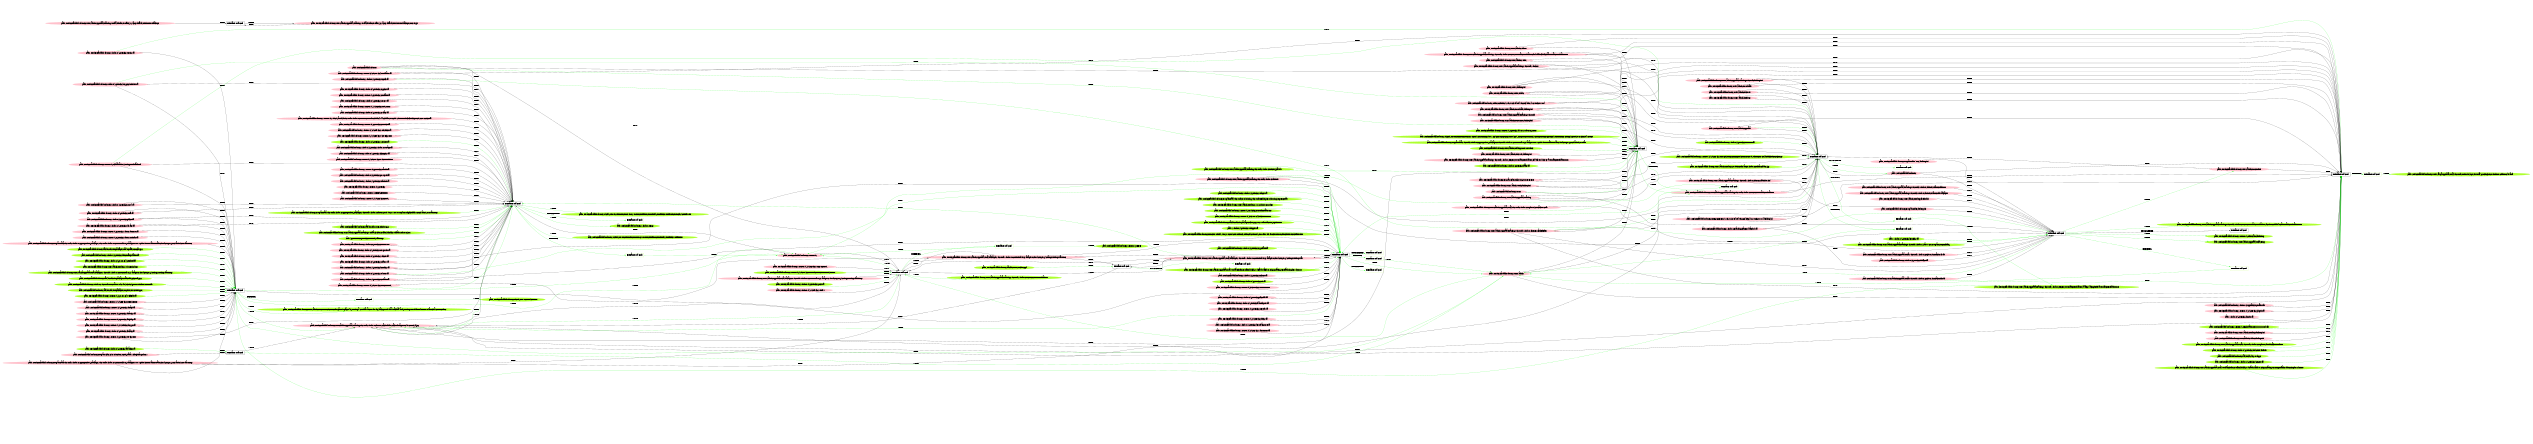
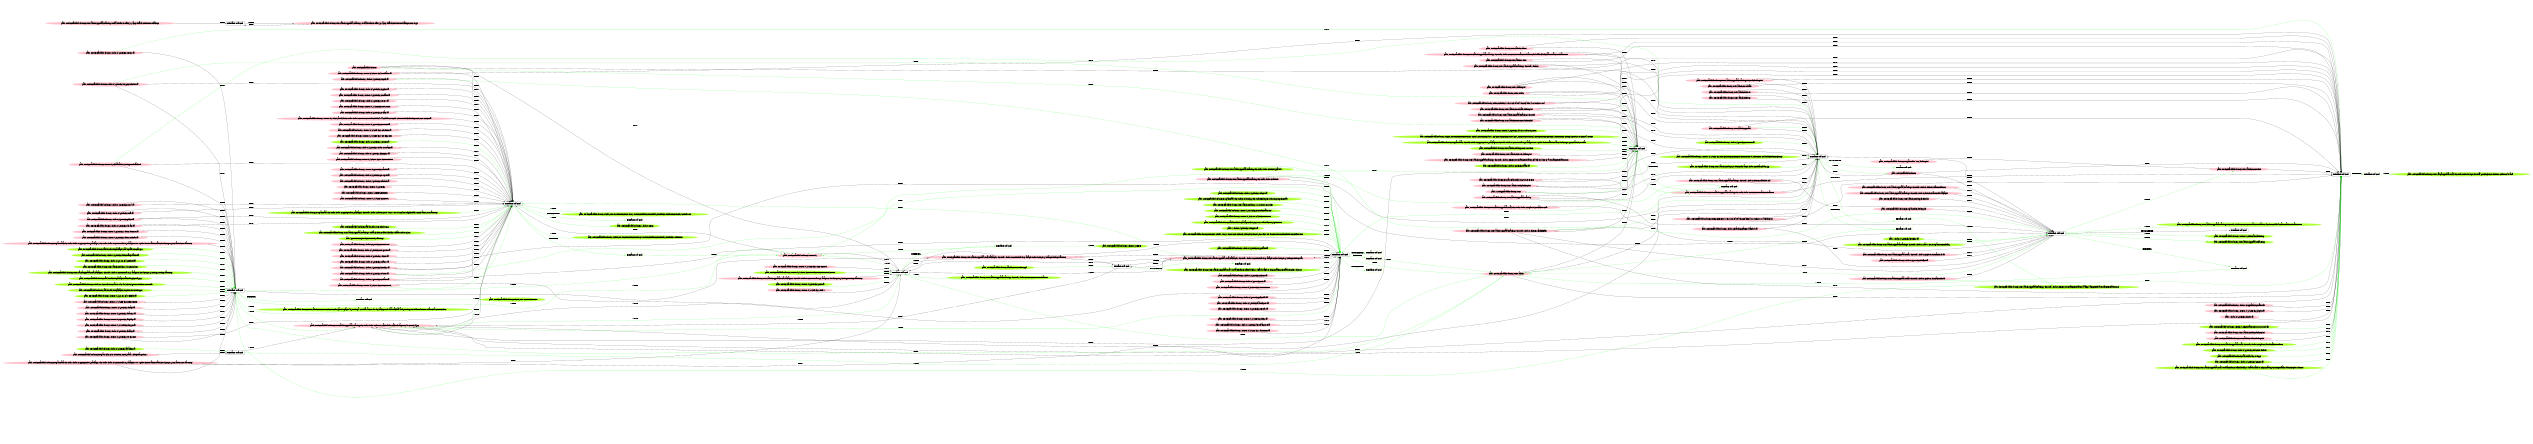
node "path: /Device/HarddiskVolume2/Users": label "path: /Device/HarddiskVolume2/Users" -> "path: /Sorting/HarddiskVolume2/Users"
node "path: /Device/HarddiskVolume2/Windows/System32/nsi.dll": fillcolor greenyellow -> pink
